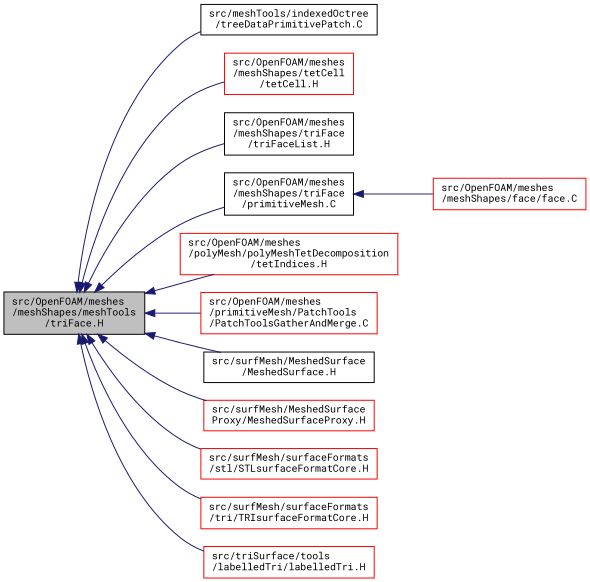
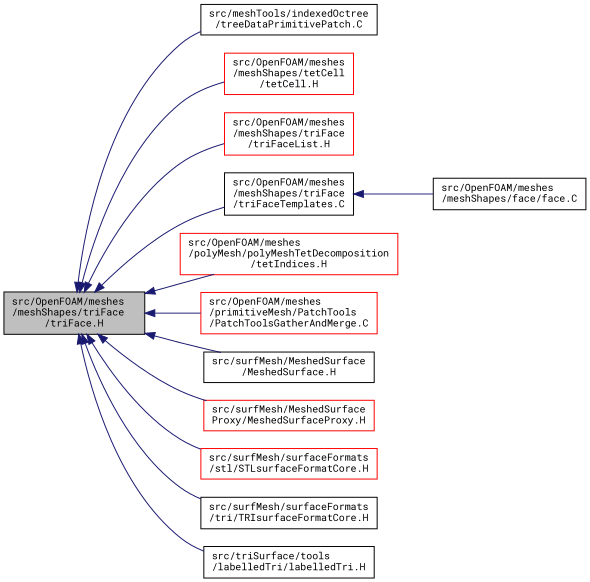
node "src/OpenFOAM/meshes /meshShapes/triFace /triFaceList.H": color black -> red
node "src/OpenFOAM/meshes /meshShapes/triFace /primitiveMesh.C": label "src/OpenFOAM/meshes /meshShapes/triFace /primitiveMesh.C" -> "src/OpenFOAM/meshes /meshShapes/triFace /triFaceTemplates.C"
node "src/OpenFOAM/meshes /meshShapes/face/face.C": color red -> black
node "src/OpenFOAM/meshes /meshShapes/meshTools /triFace.H": label "src/OpenFOAM/meshes /meshShapes/meshTools /triFace.H" -> "src/OpenFOAM/meshes /meshShapes/triFace /triFace.H"
node "src/surfMesh/surfaceFormats /tri/TRIsurfaceFormatCore.H": color red -> black
node "src/triSurface/tools /labelledTri/labelledTri.H": color red -> black
